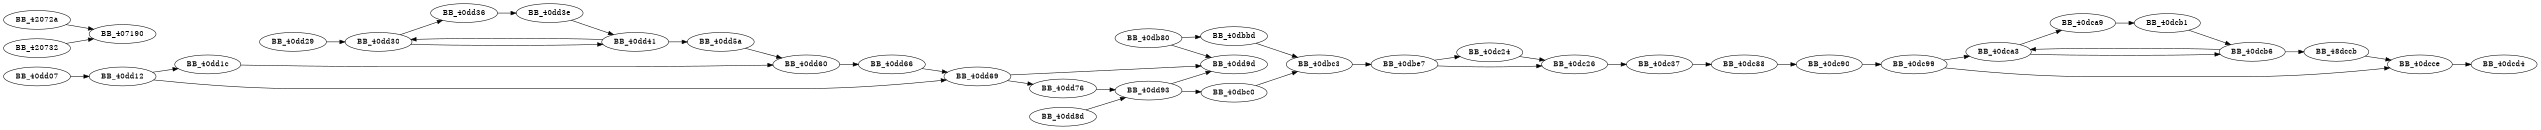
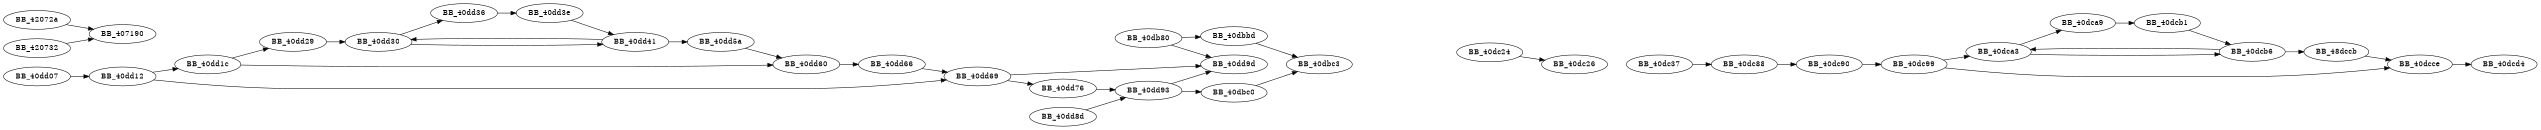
edge "BB_40dd1c" -> "BB_40dd29": added
node "BB_40dbe7": removed
edge "BB_40dc26" -> "BB_40dc37": removed
